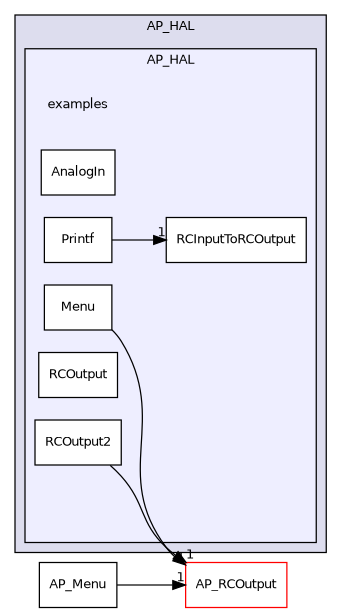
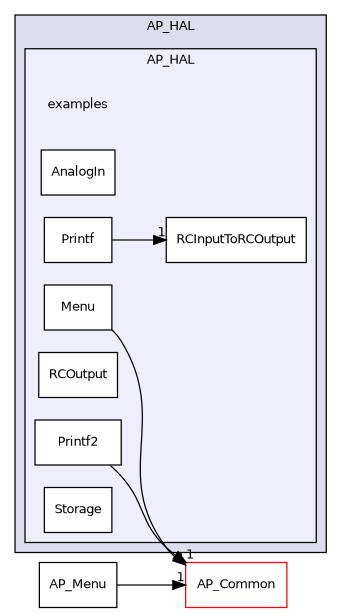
node "RCOutput2": label "RCOutput2" -> "Printf2"
node "Storage": added
node "AP_RCOutput": label "AP_RCOutput" -> "AP_Common"
